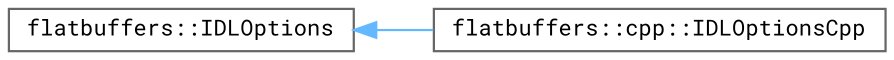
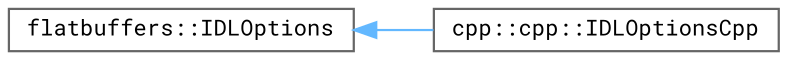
node "flatbuffers::cpp::IDLOptionsCpp": label "flatbuffers::cpp::IDLOptionsCpp" -> "cpp::cpp::IDLOptionsCpp"
